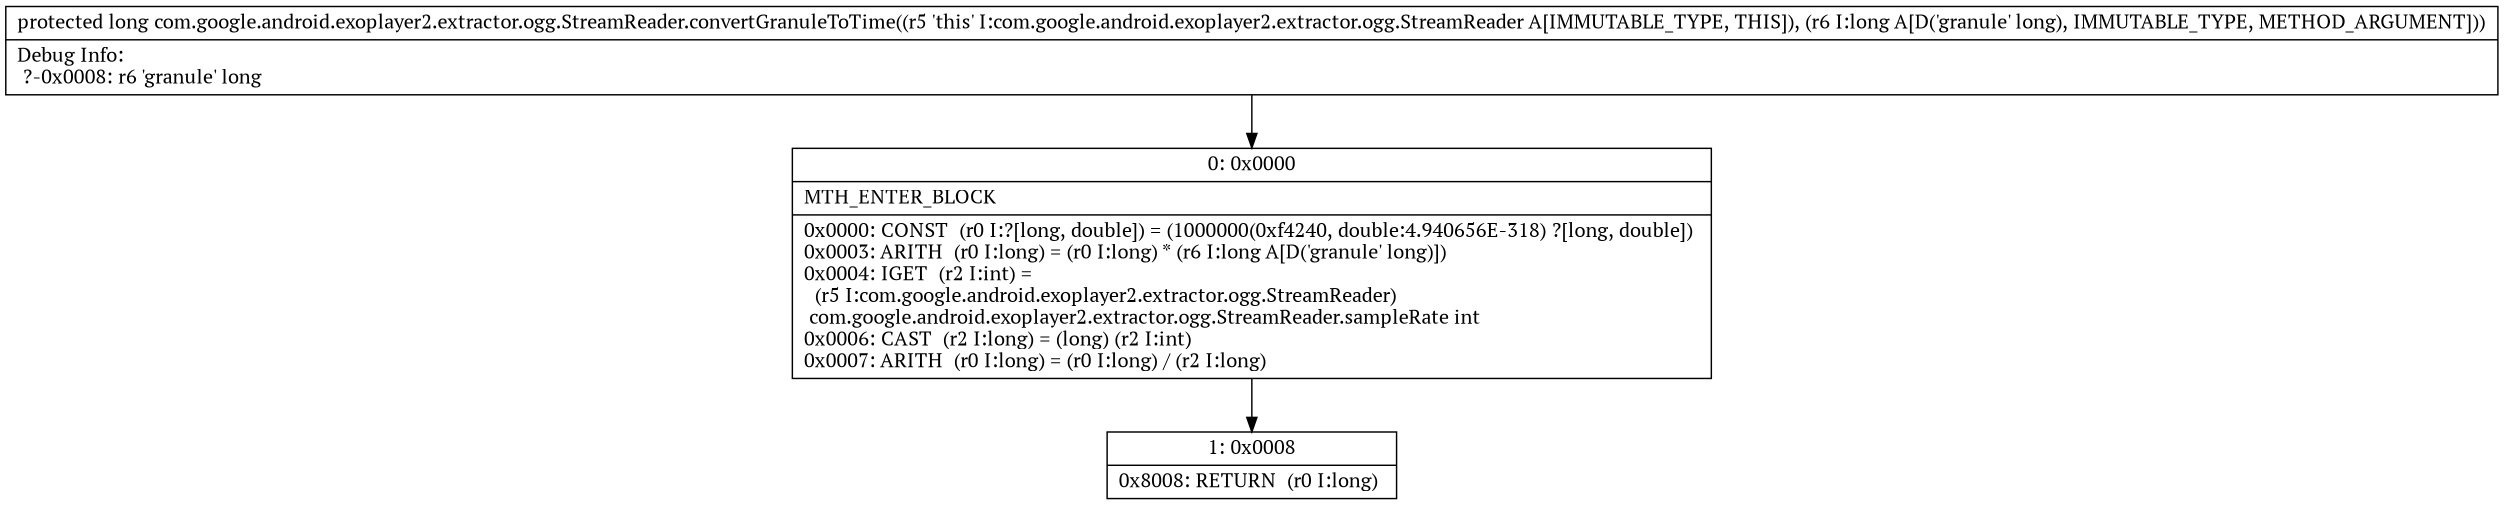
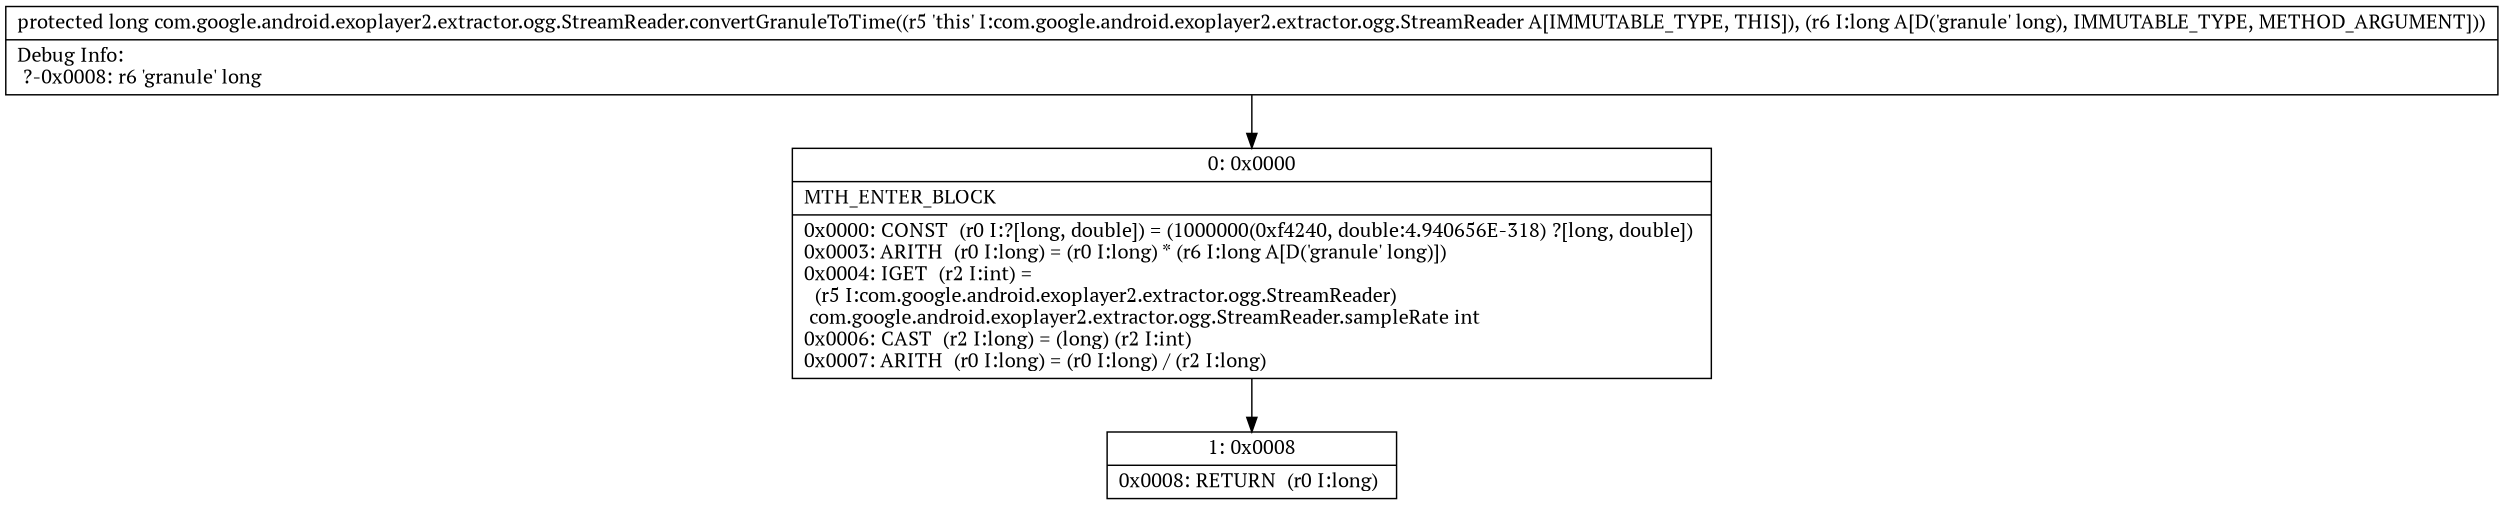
node "1: 0x0008": text "0x8008: RETURN  (r0 I:long)" -> "0x0008: RETURN  (r0 I:long)"
